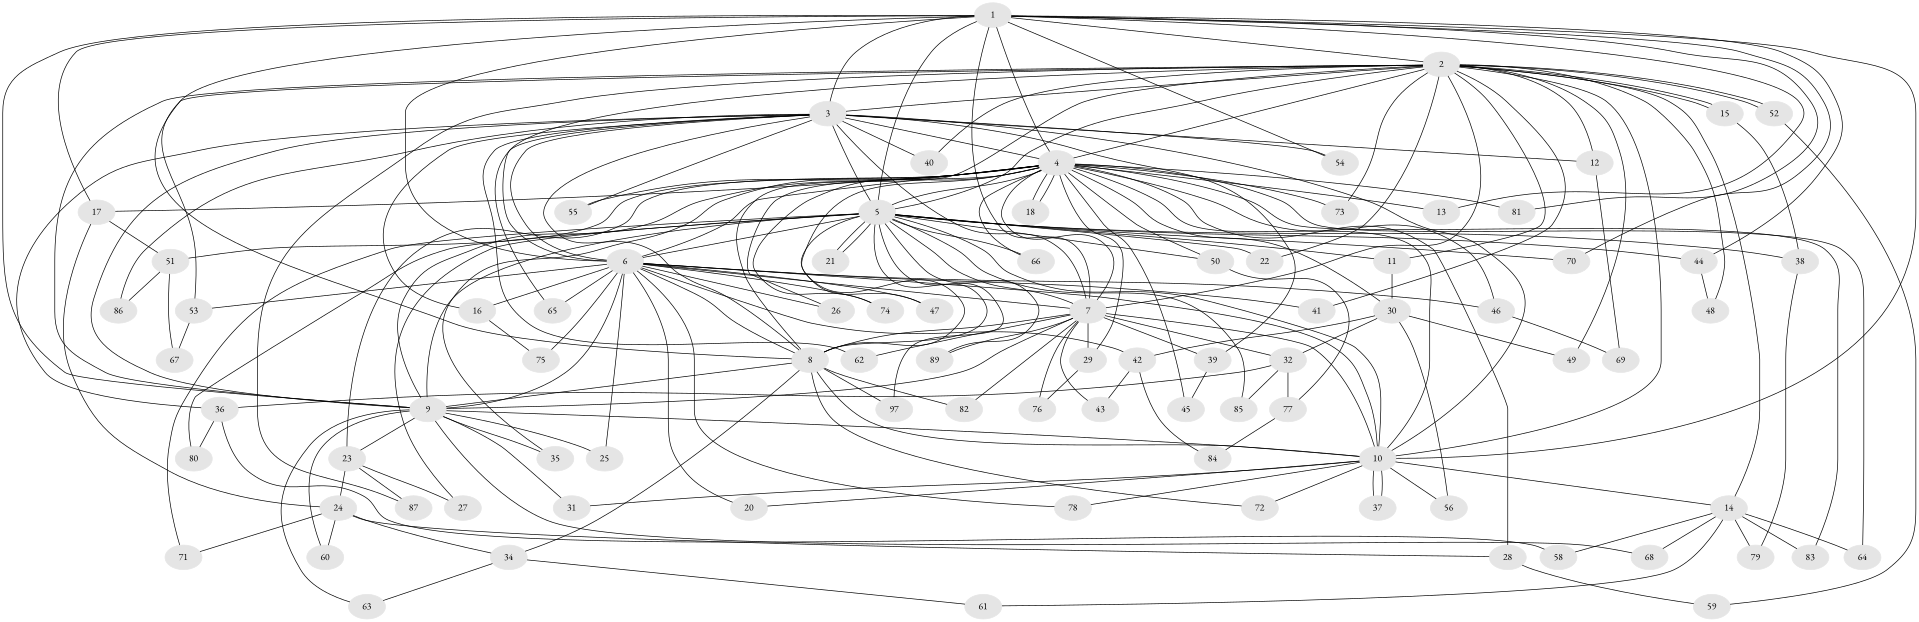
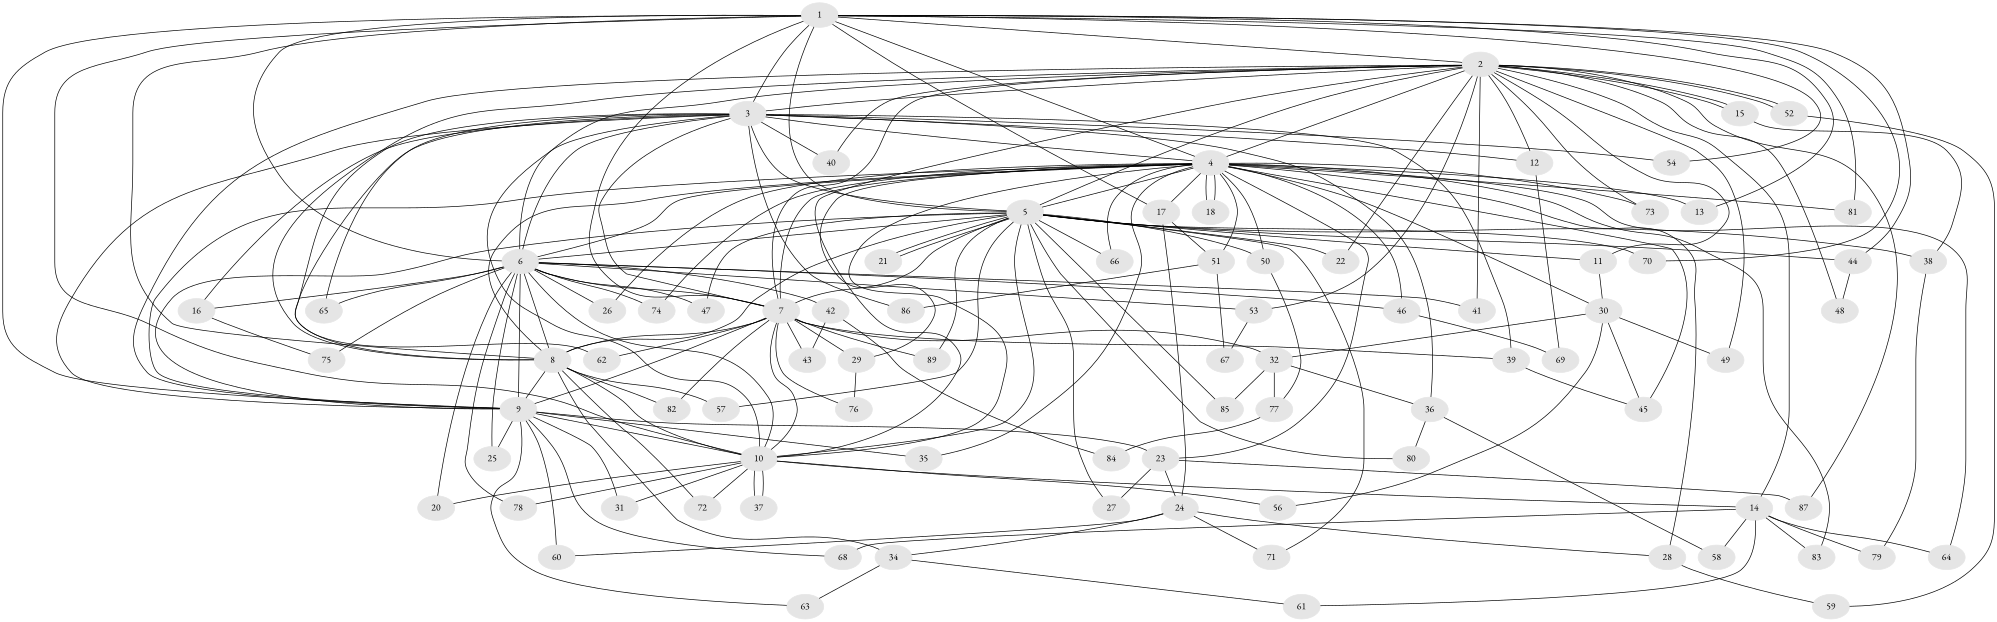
node "55": removed
edge "30" -- "42": now "30" -- "45"
node "97": label "97" -> "57"
